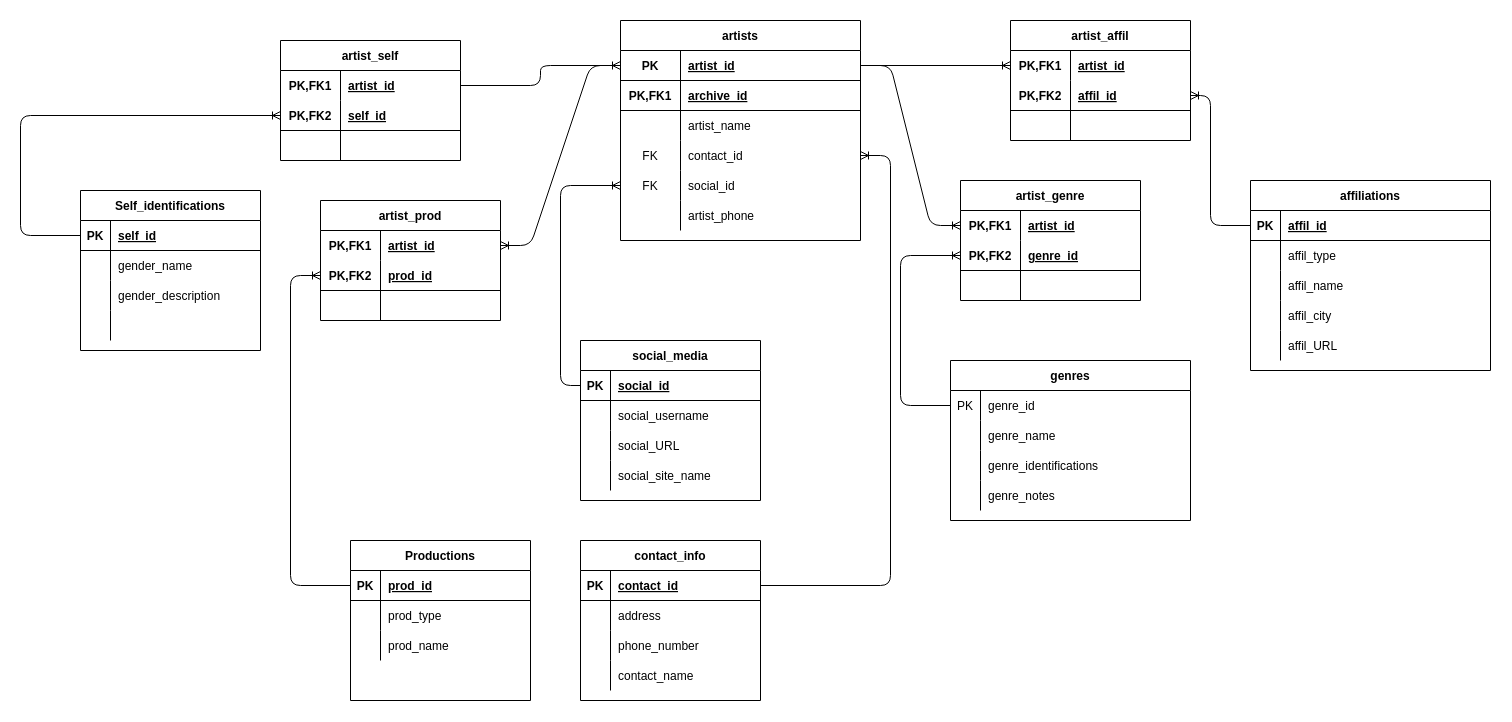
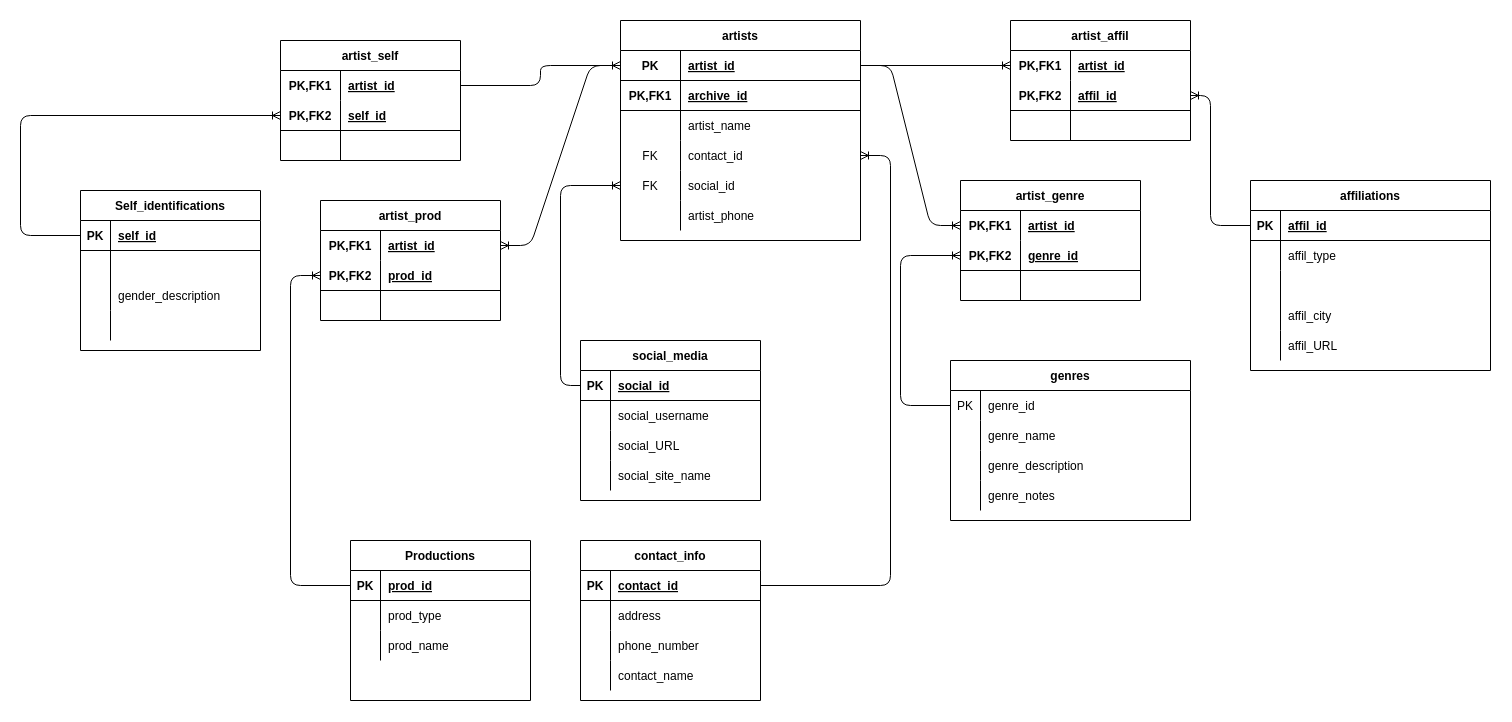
node "gender_name": removed
node "affil_name": removed
node "genre_identifications": label "genre_identifications" -> "genre_description"
